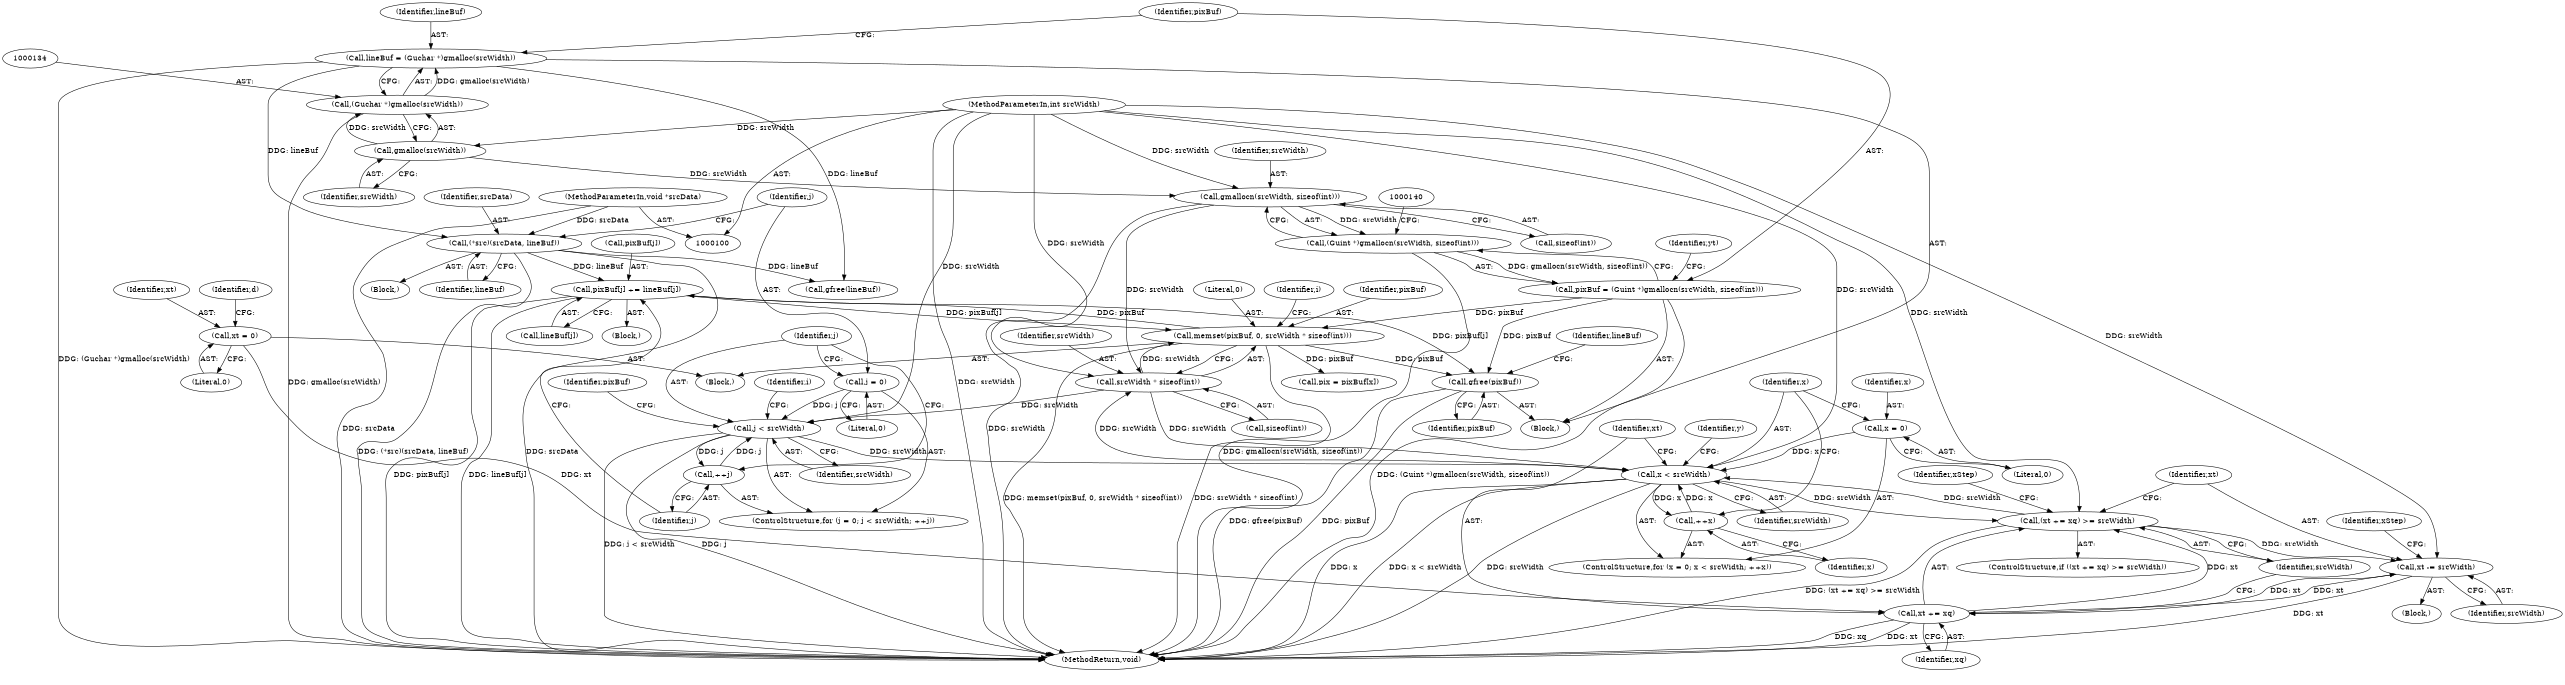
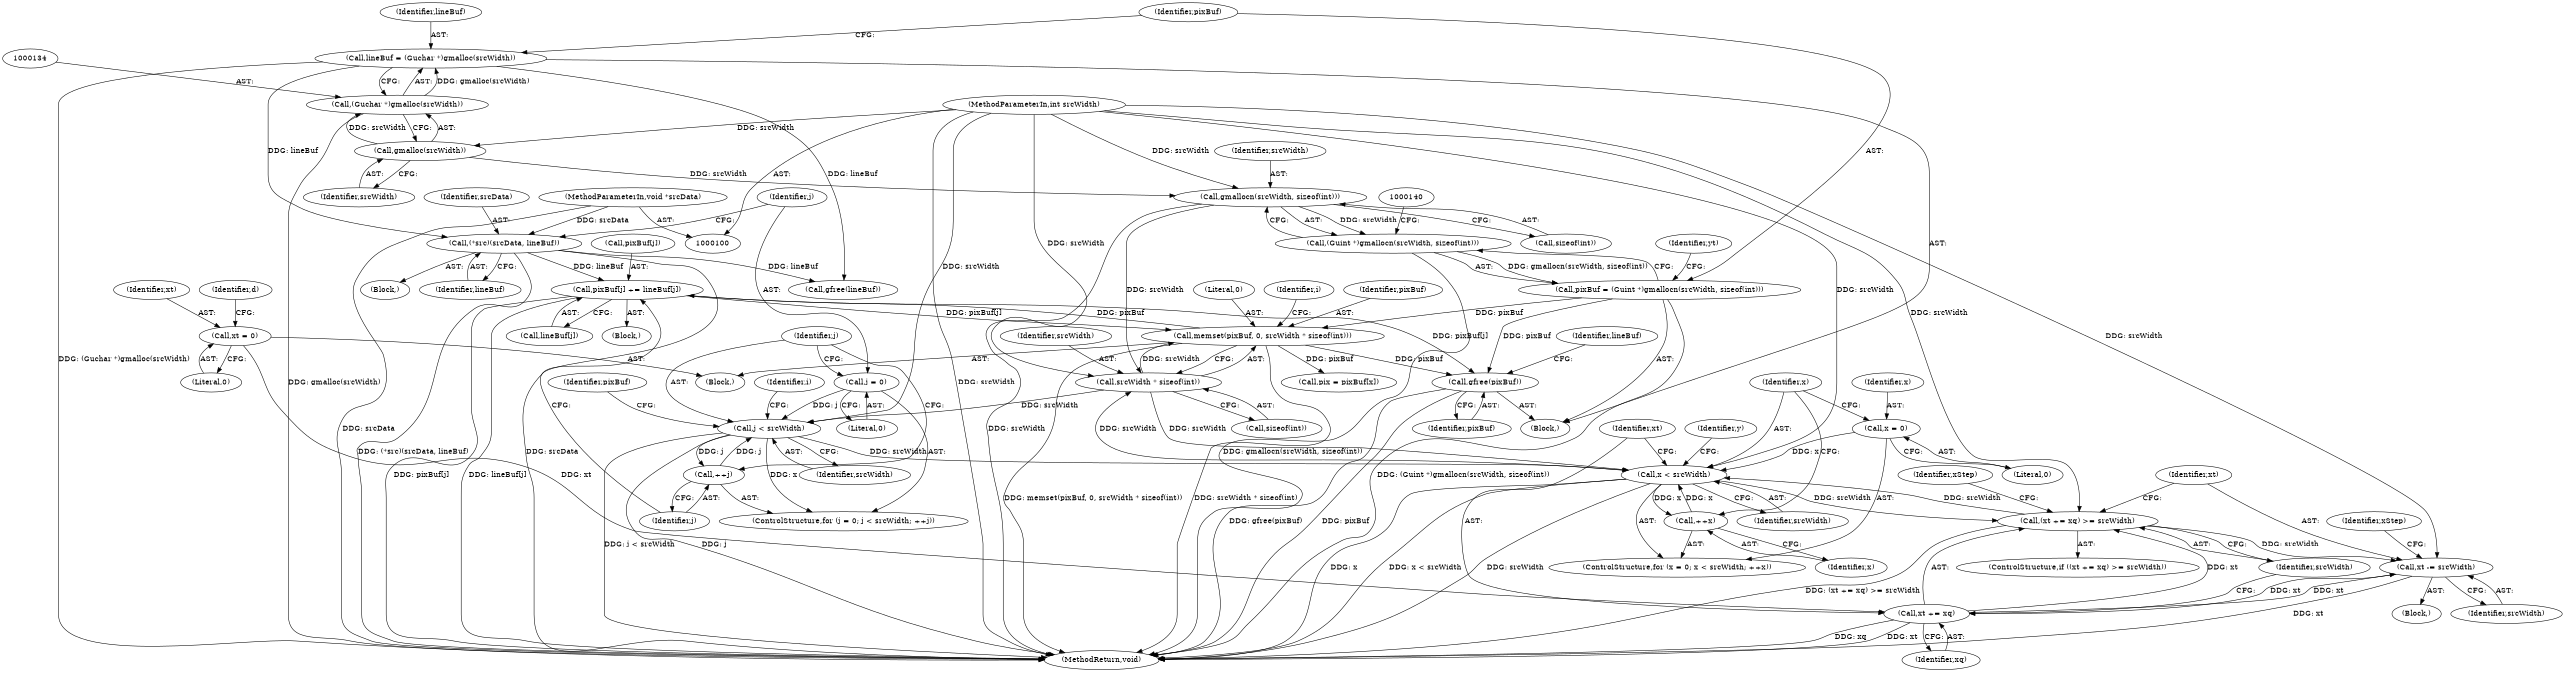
edge "(Call,j < srcWidth)" -> "(ControlStructure,for (j = 0; j < srcWidth; ++j))": label "AST: " -> "DDG: x"
